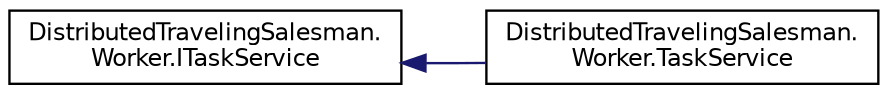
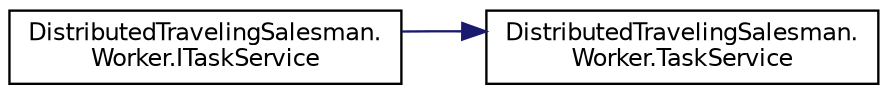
edge "DistributedTravelingSalesman. Worker.TaskService" -> "DistributedTravelingSalesman. Worker.ITaskService": reversed
